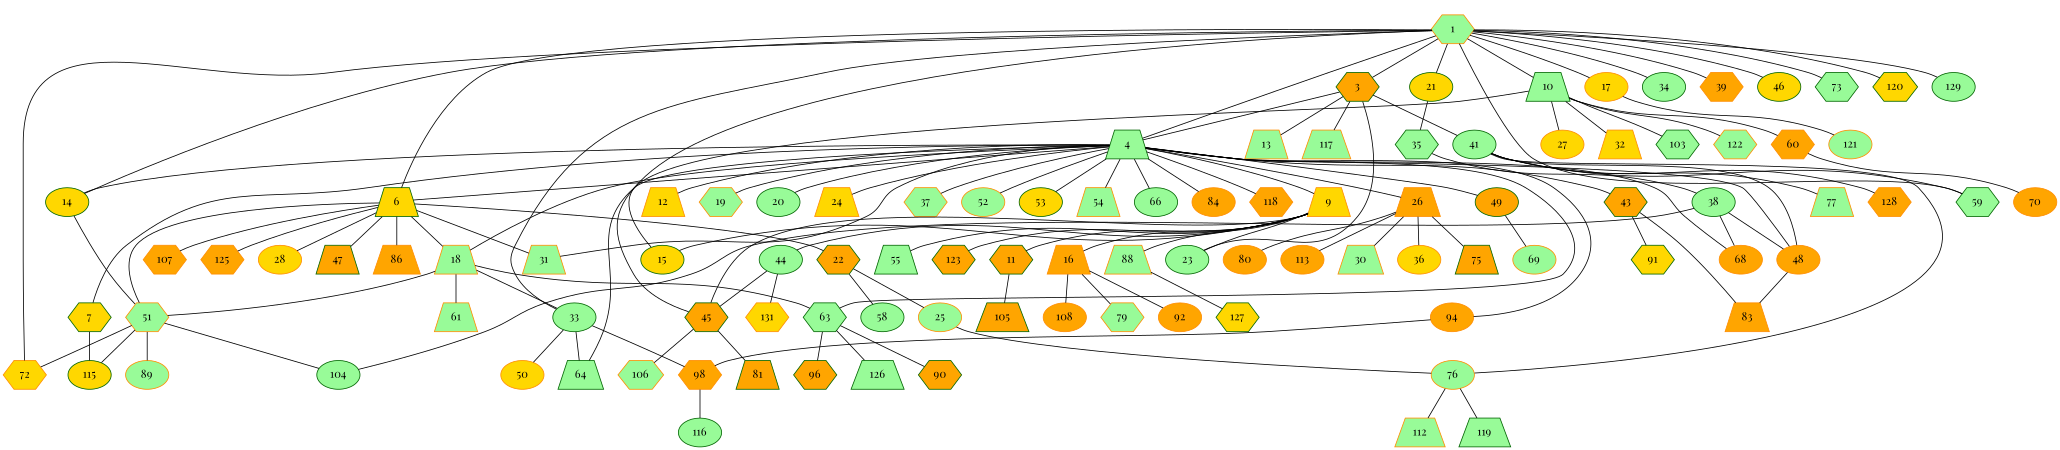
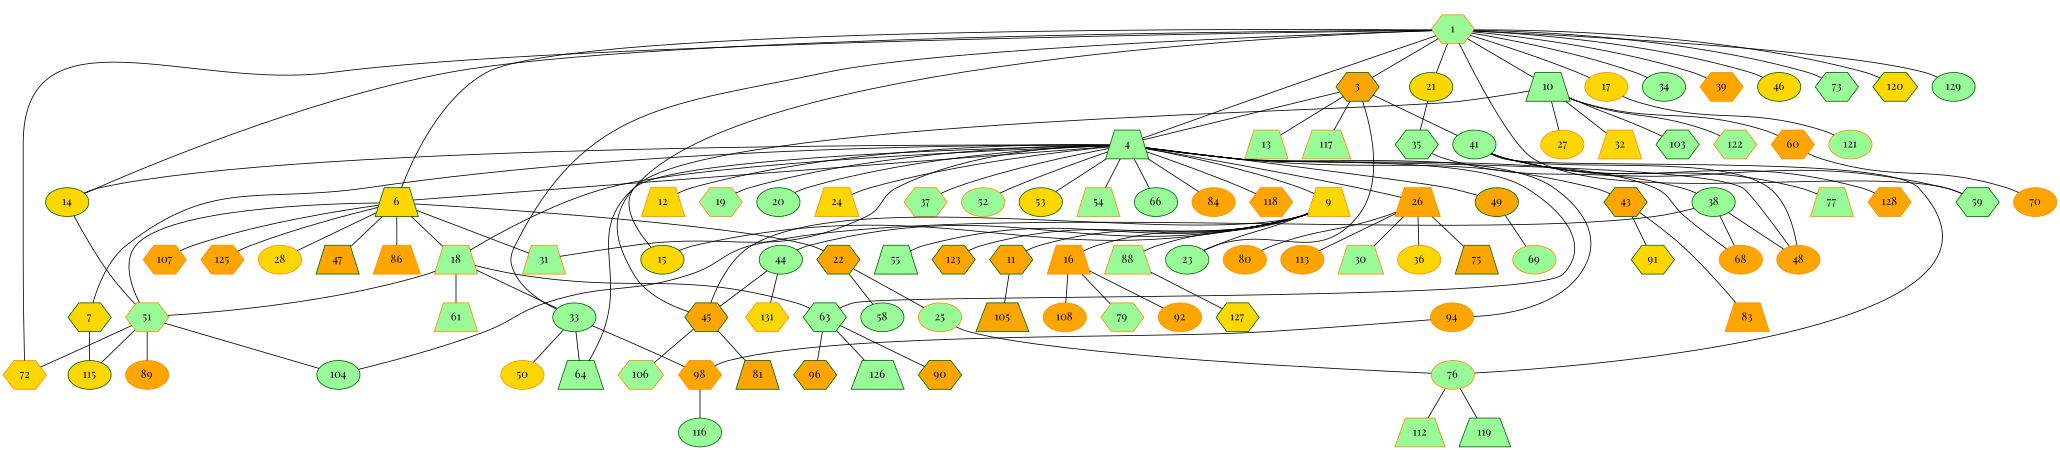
edge "48" -- "83": removed
node "89": fillcolor palegreen -> orange
